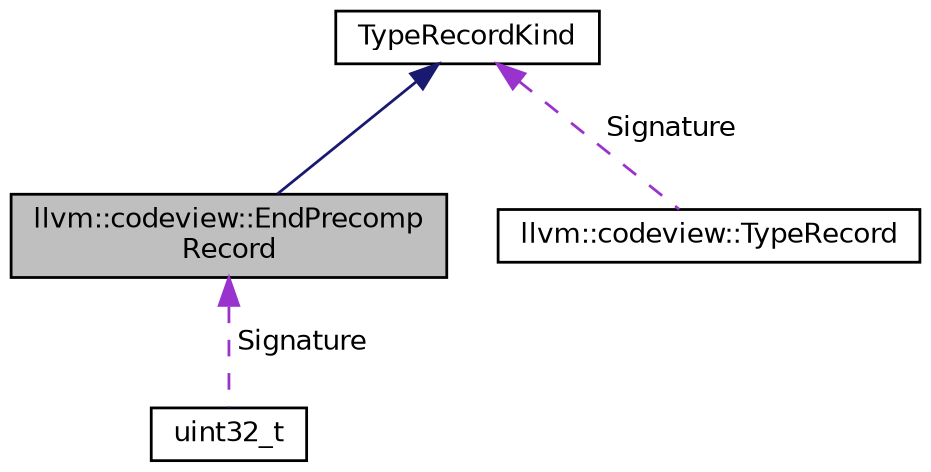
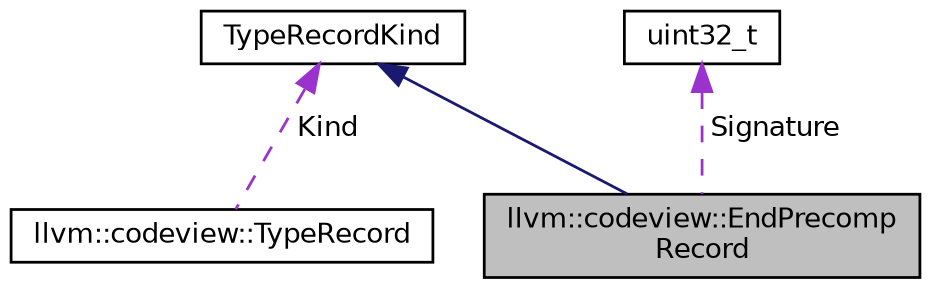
edge "llvm::codeview::TypeRecord" -> "TypeRecordKind": label " Signature" -> " Kind"
edge "uint32_t" -> "llvm::codeview::EndPrecomp Record": reversed
